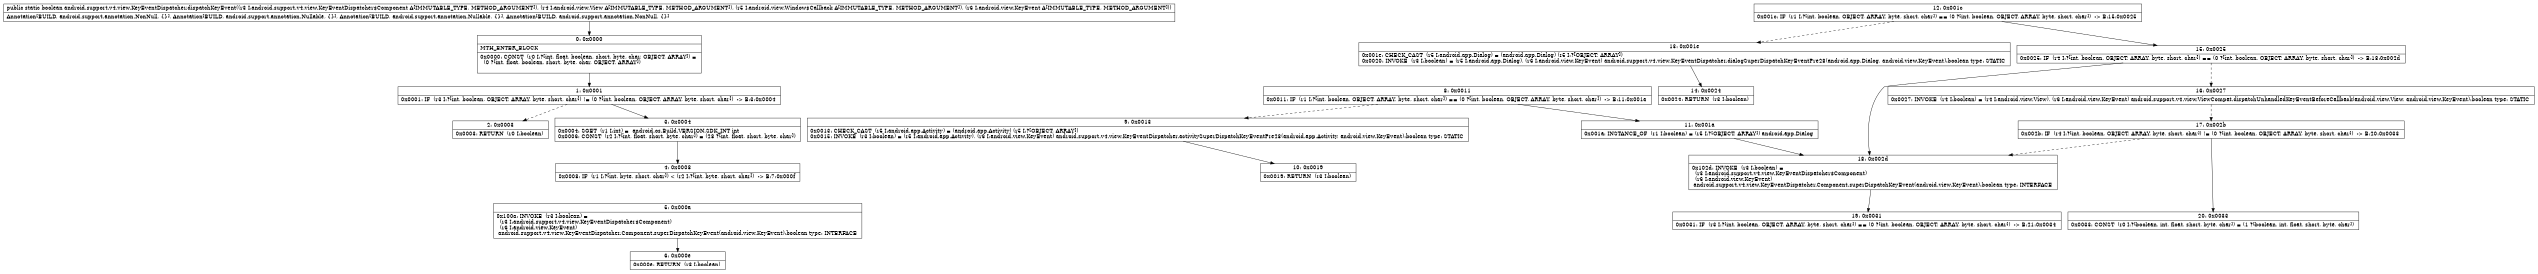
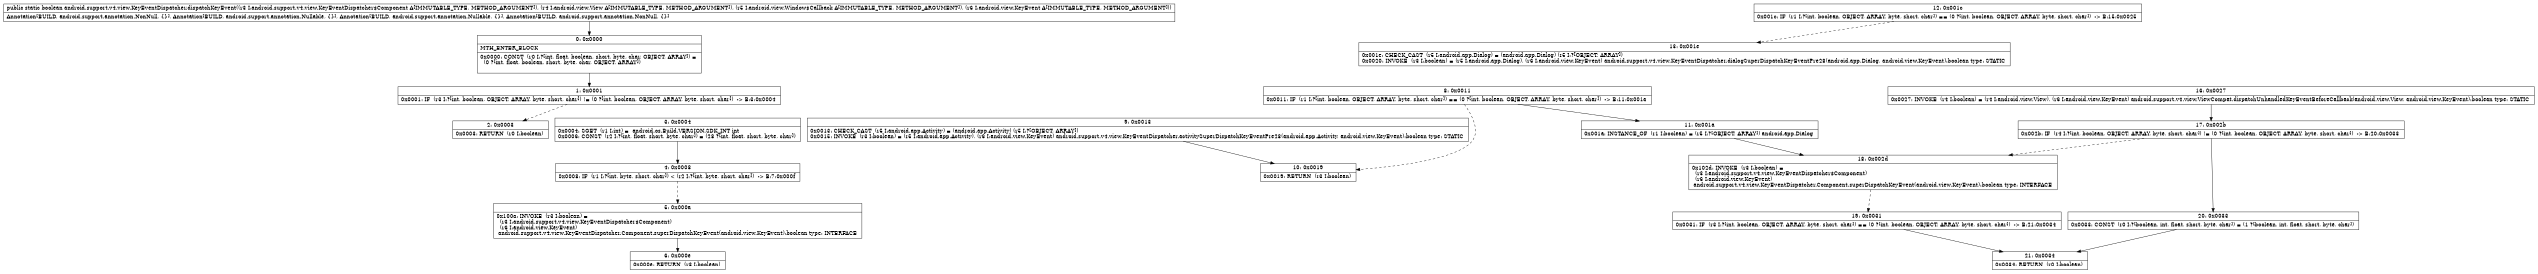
node "15: 0x0025": removed
node "14: 0x0024": removed
edge "1: 0x0001" -> "3: 0x0004": removed
edge "8: 0x0011" -> "9: 0x0013": now "8: 0x0011" -> "10: 0x0019"
edge "16: 0x0027" -> "17: 0x002b": style dashed -> solid
edge "4: 0x0008" -> "5: 0x000a": added
edge "18: 0x002d" -> "19: 0x0031": style solid -> dashed
node "21: 0x0034": added
